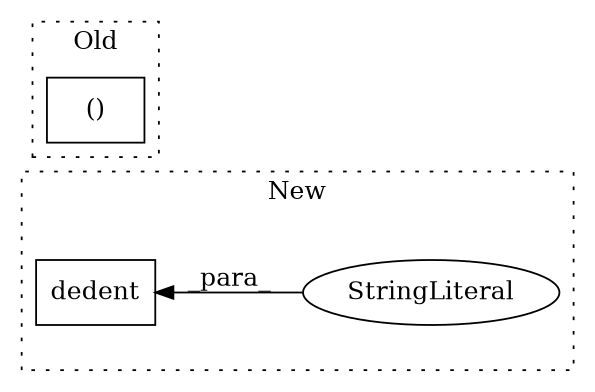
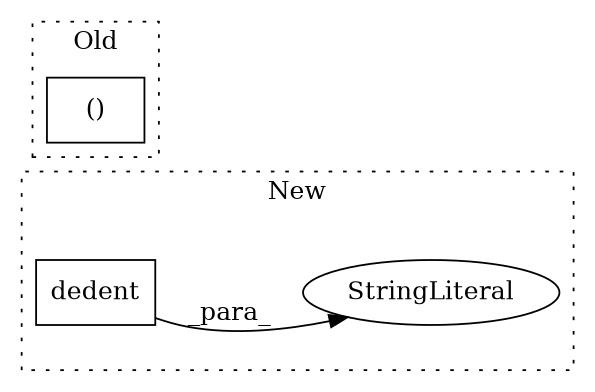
edge "StringLiteral" -> "dedent": reversed
